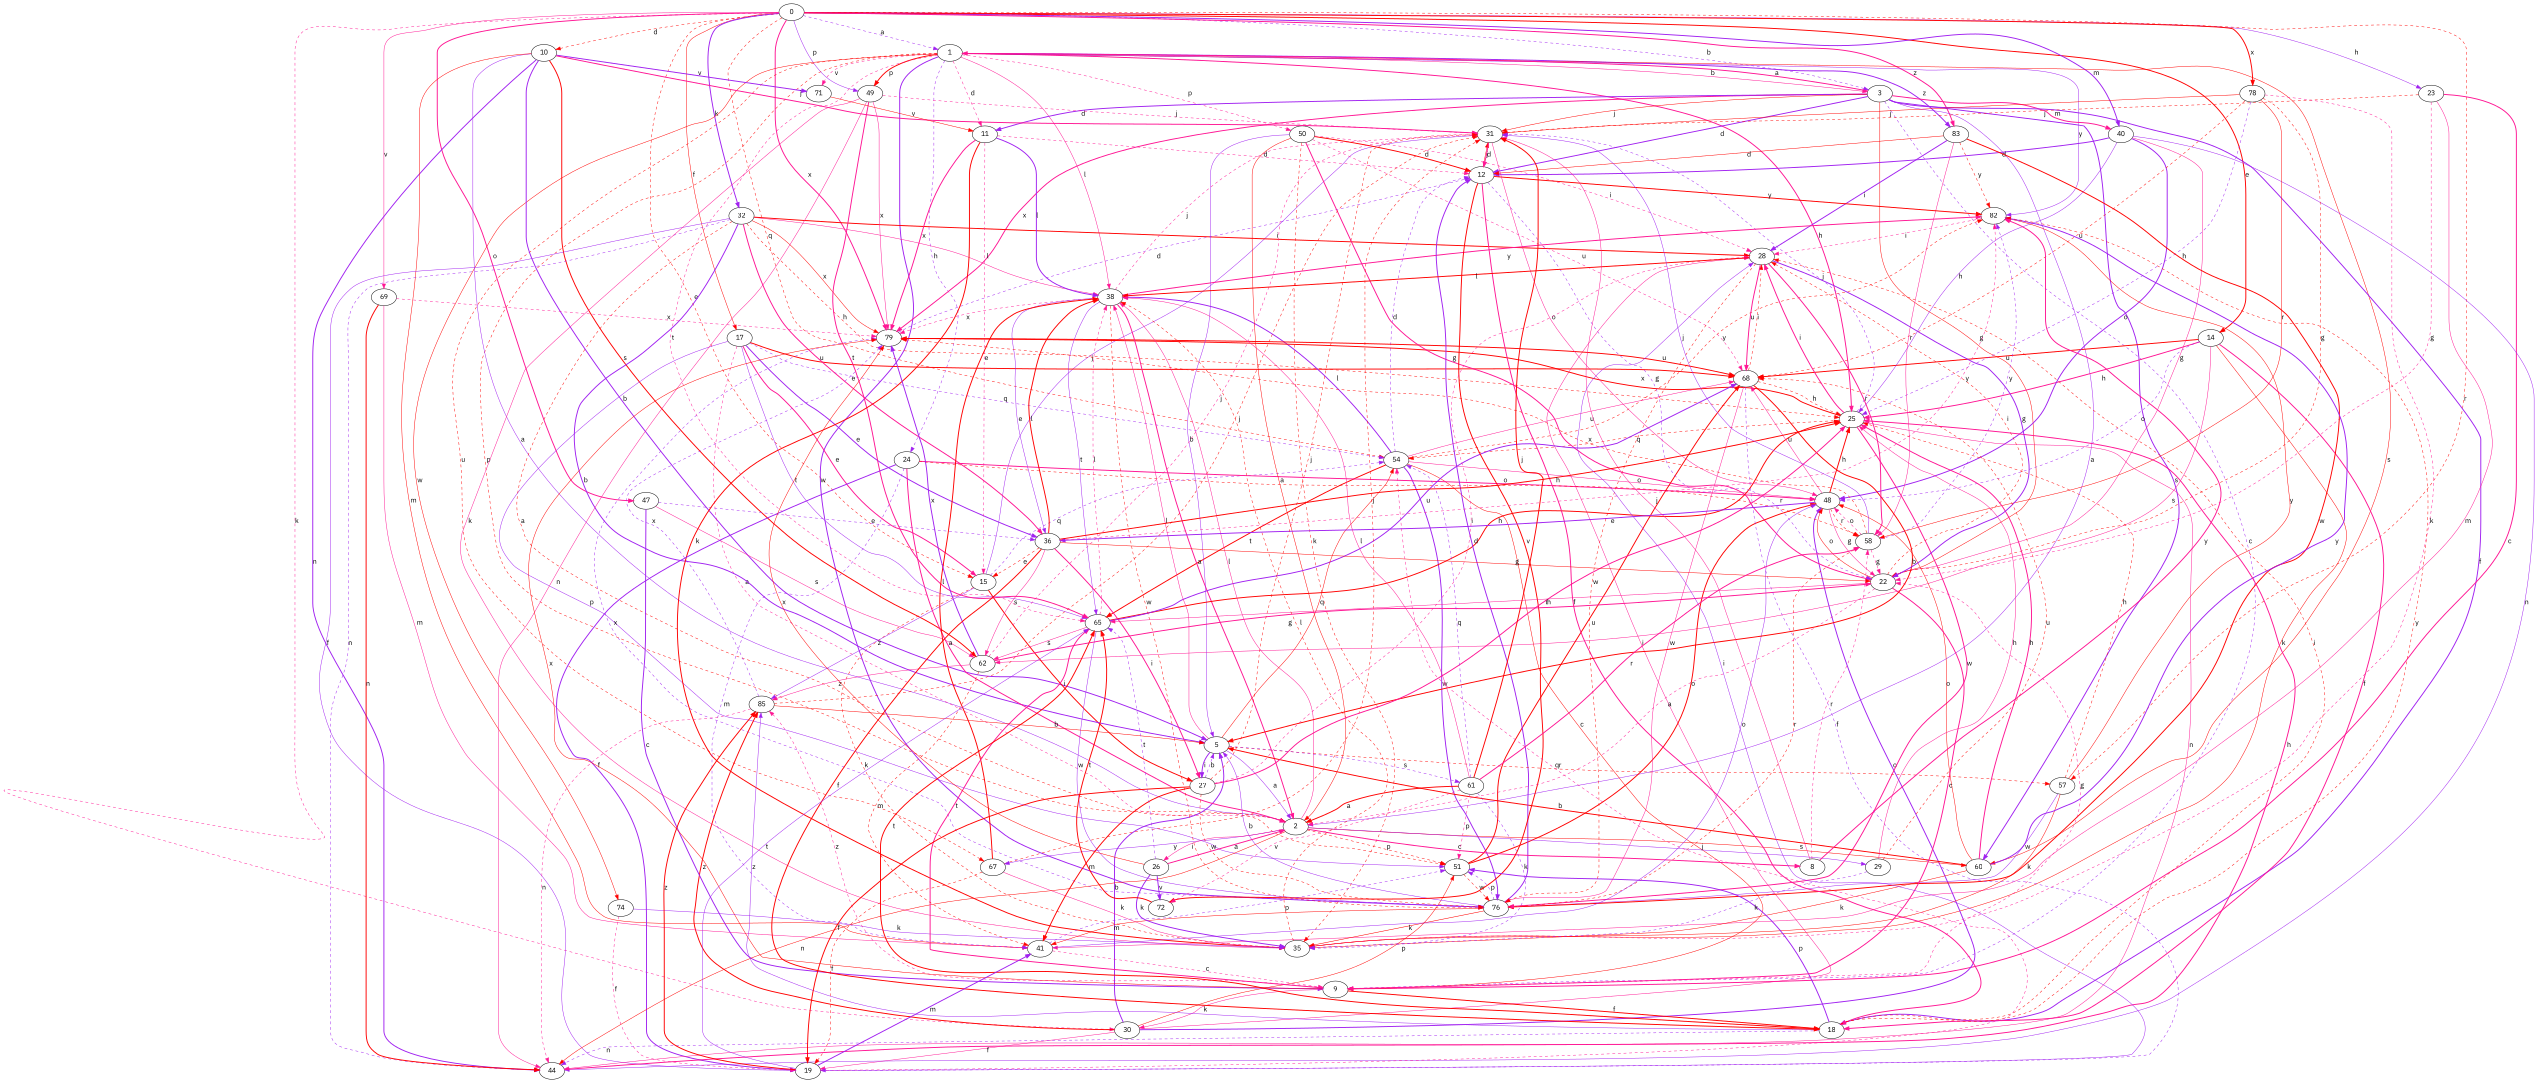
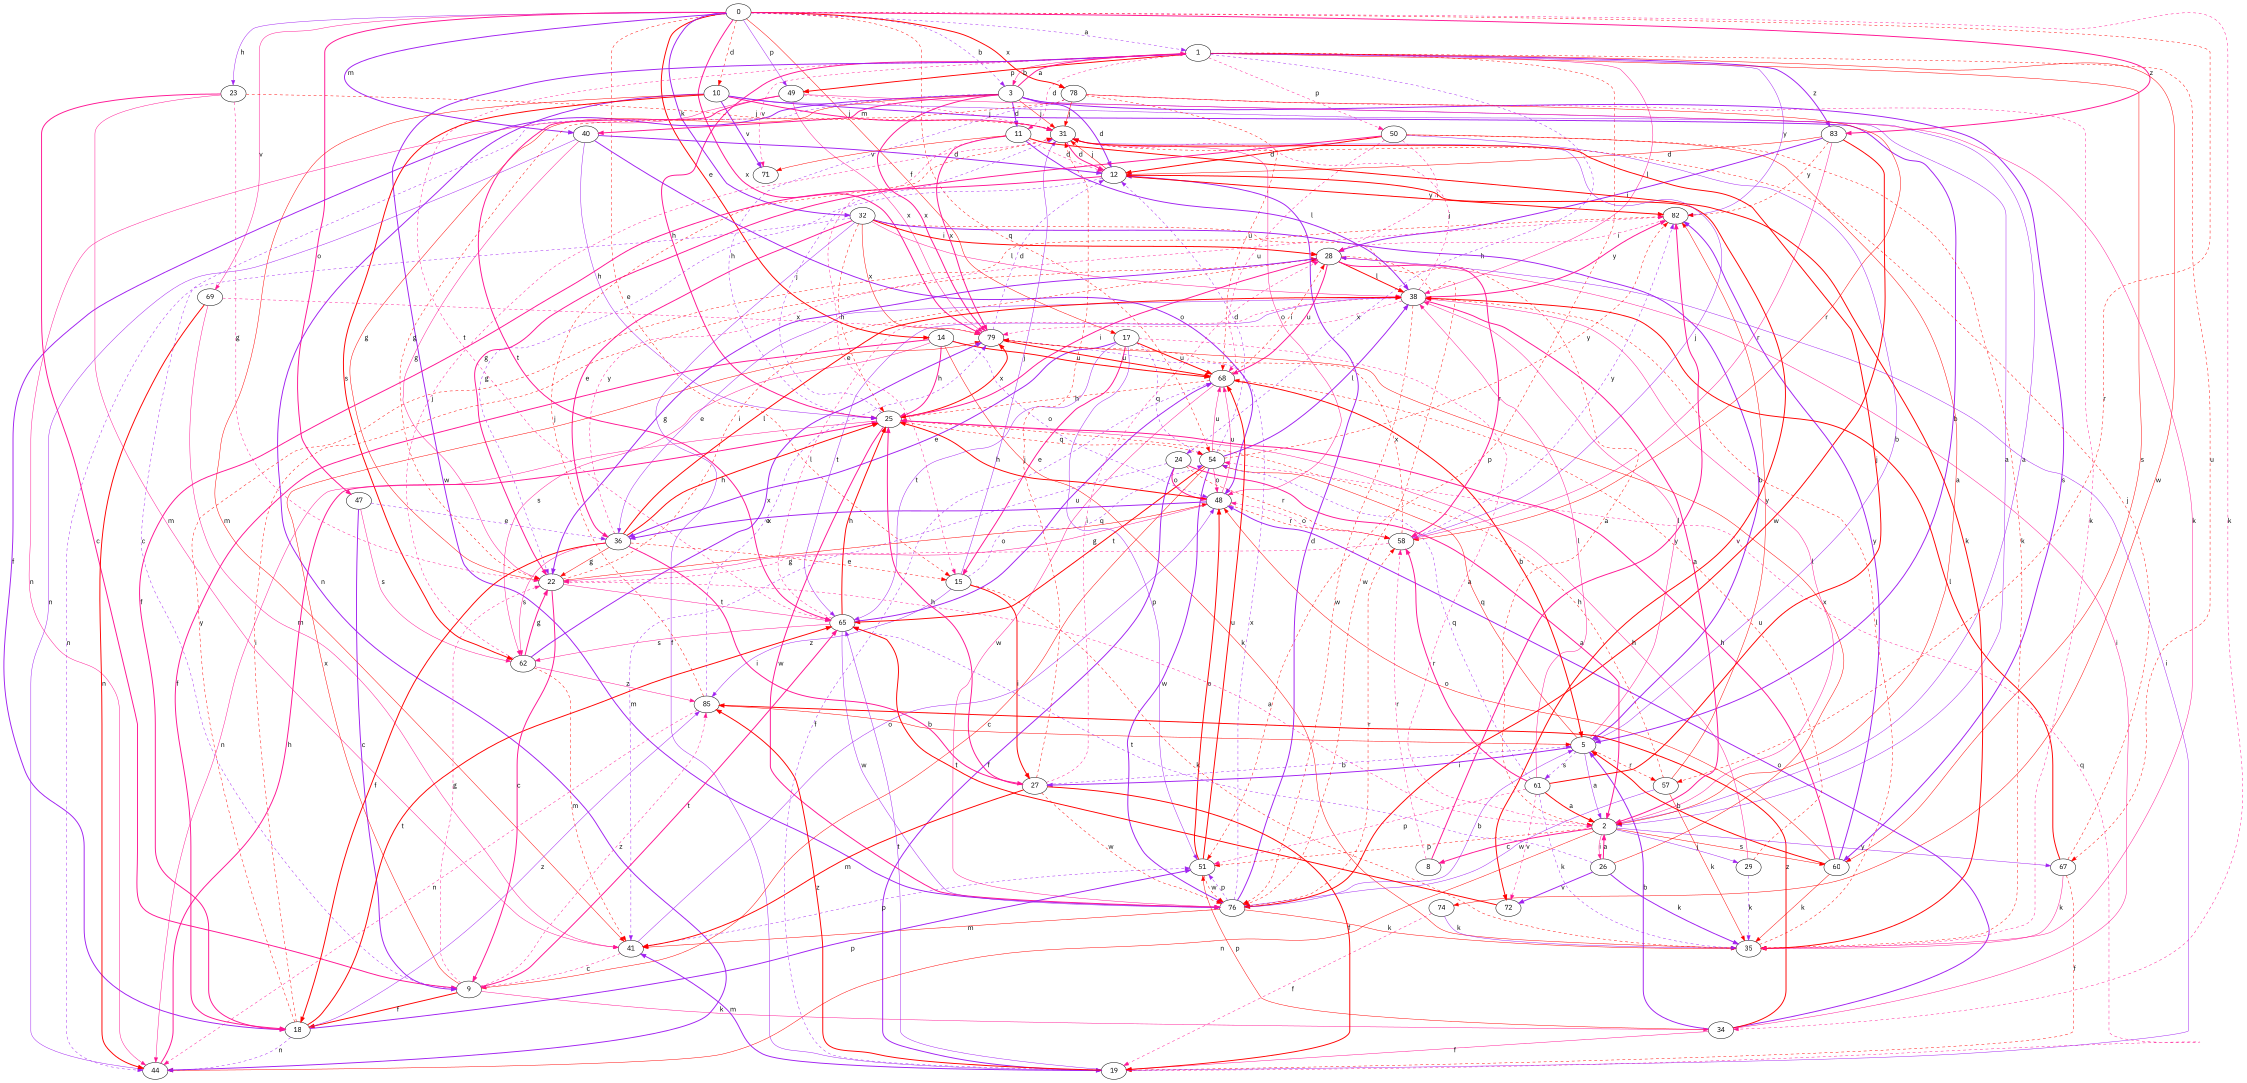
edge "71" -> "11": reversed
edge "8" -> "31": removed, label "j"
node "30": label "30" -> "34"
